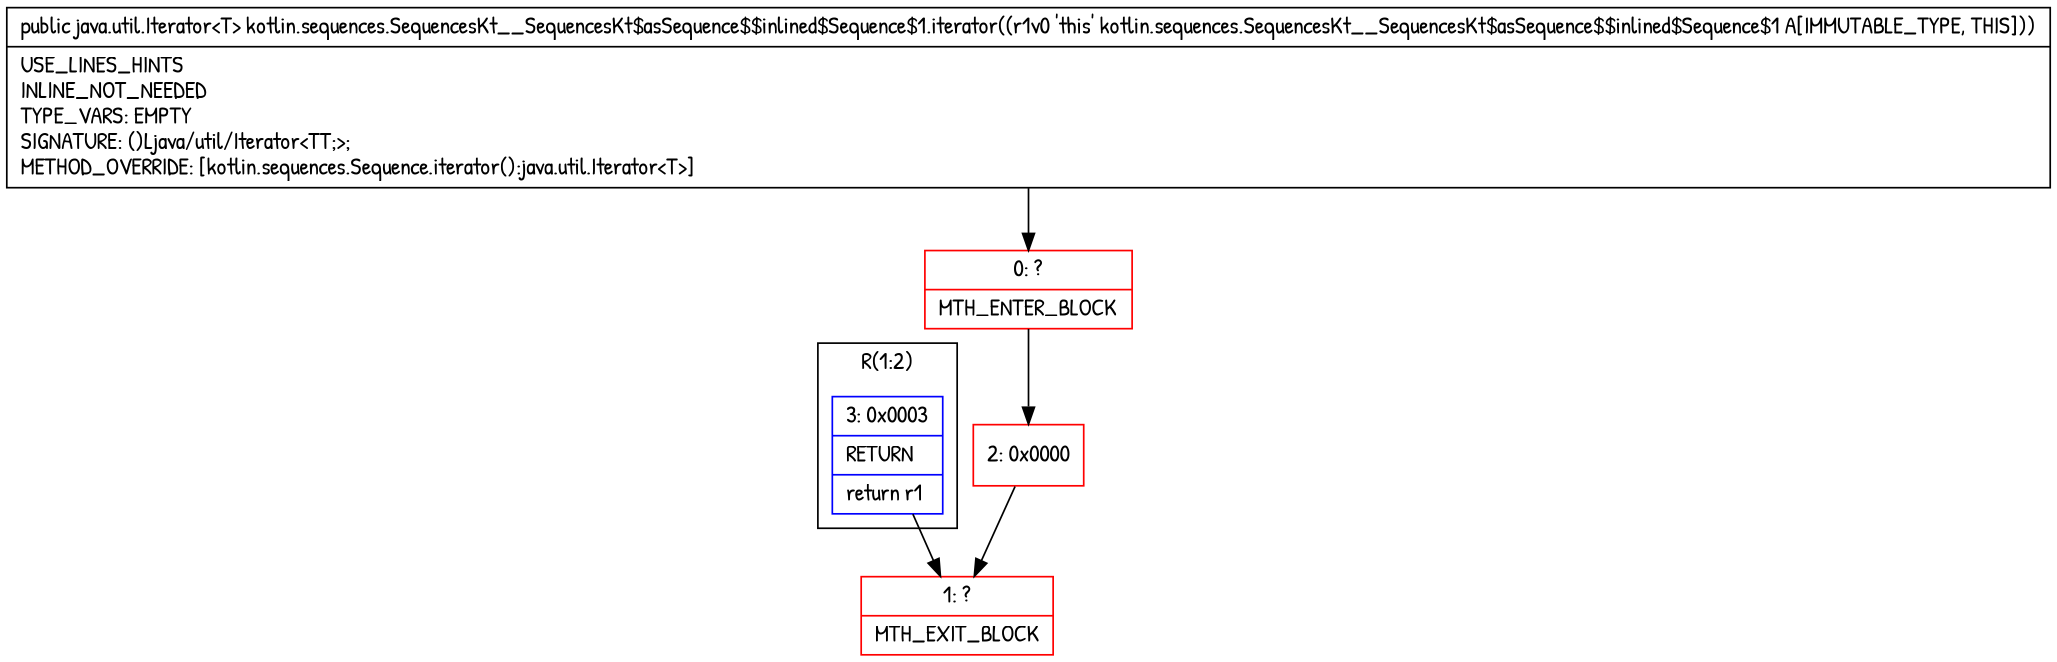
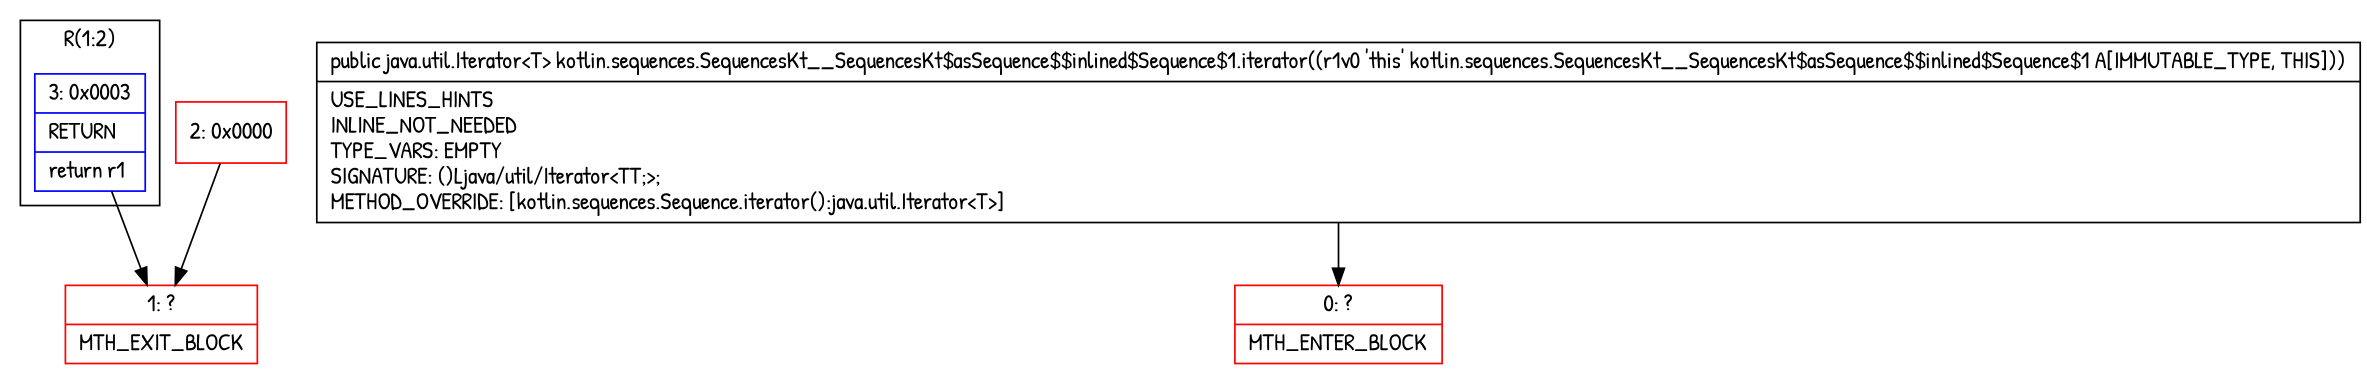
edge "0: ?" -> "2: 0x0000": removed
